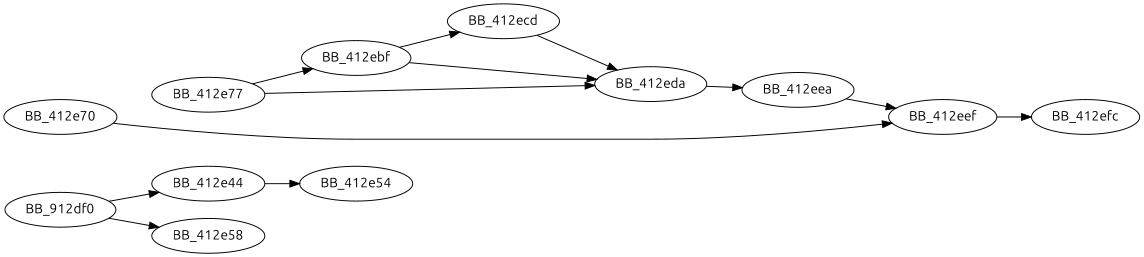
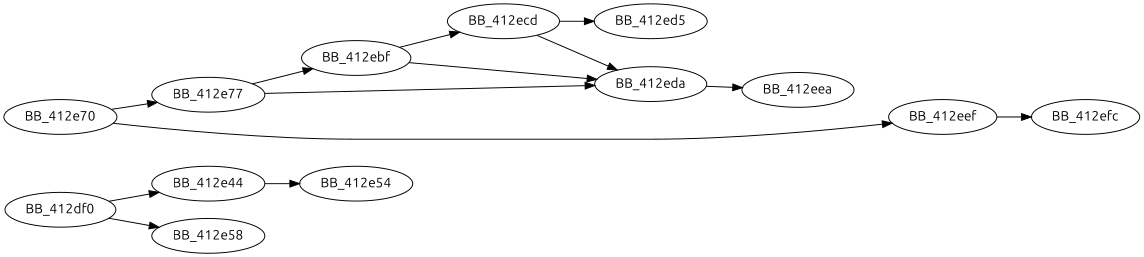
node "BB_412ed5": added
edge "BB_412eea" -> "BB_412eef": removed
edge "BB_412e70" -> "BB_412e77": added
node "BB_912df0": label "BB_912df0" -> "BB_412df0"
